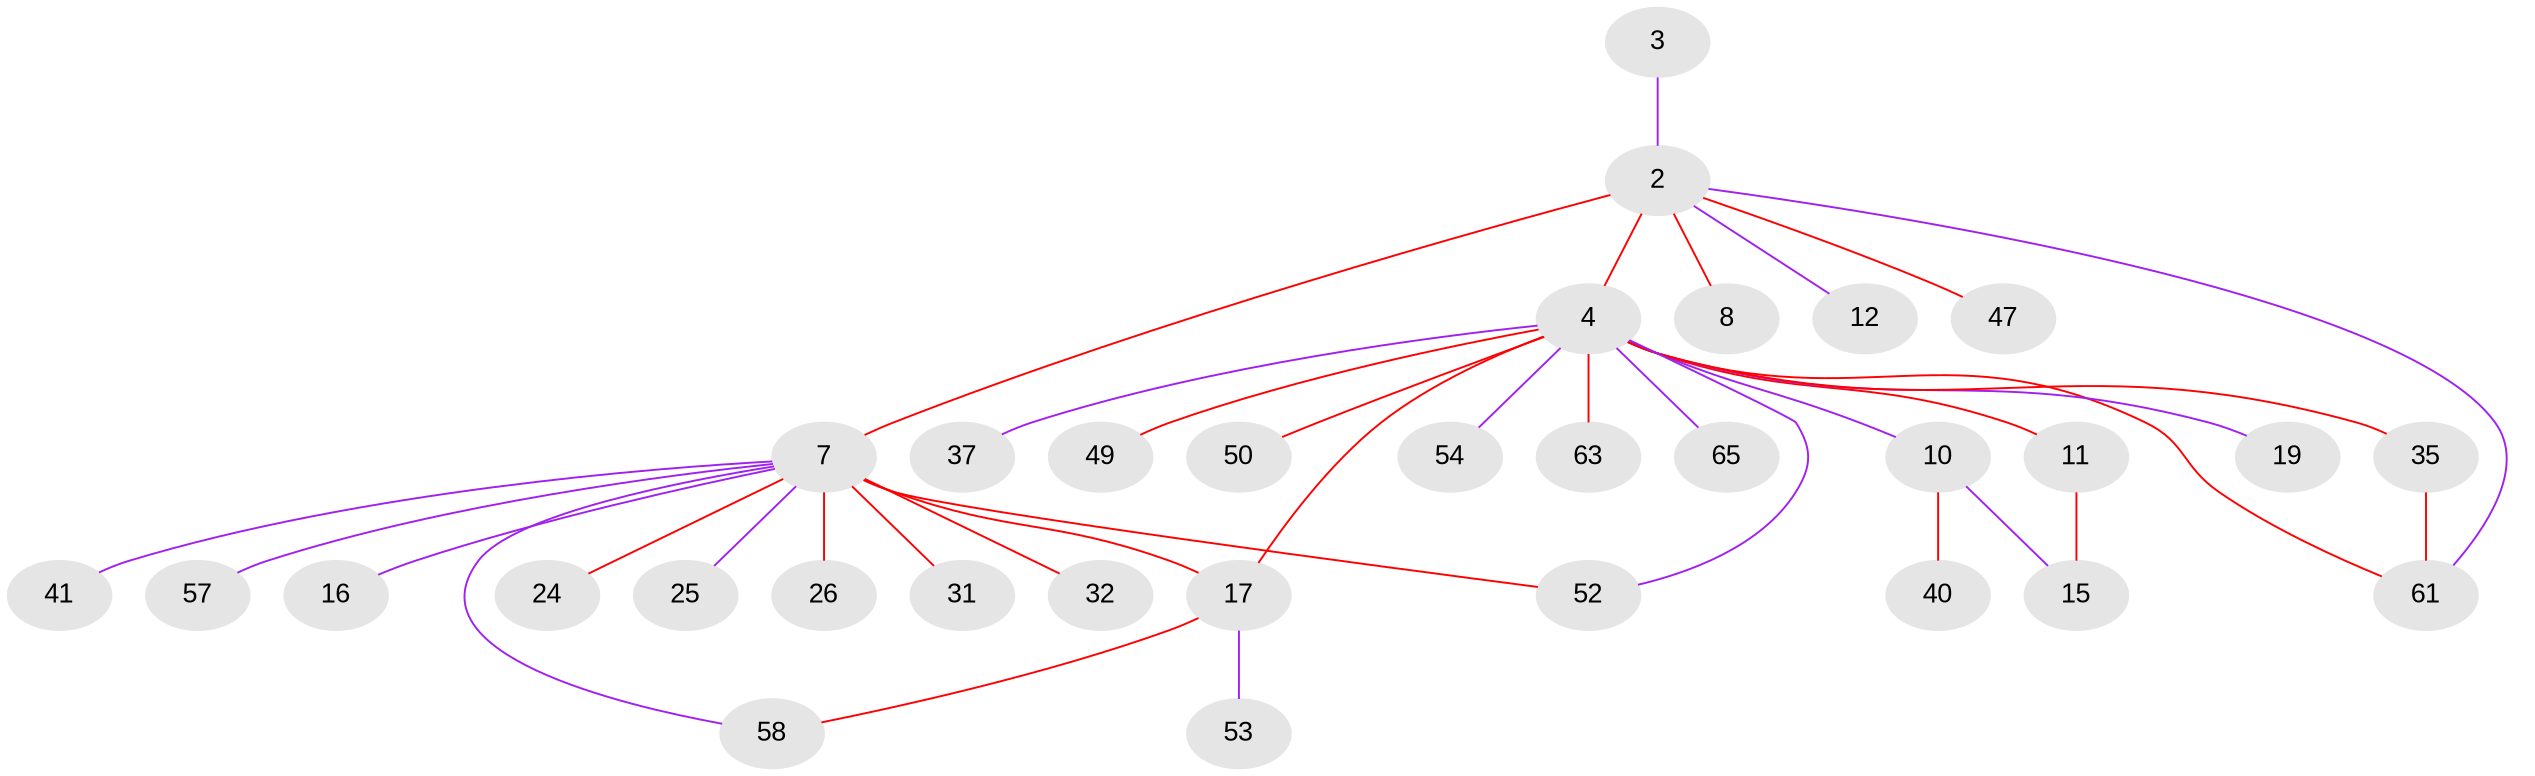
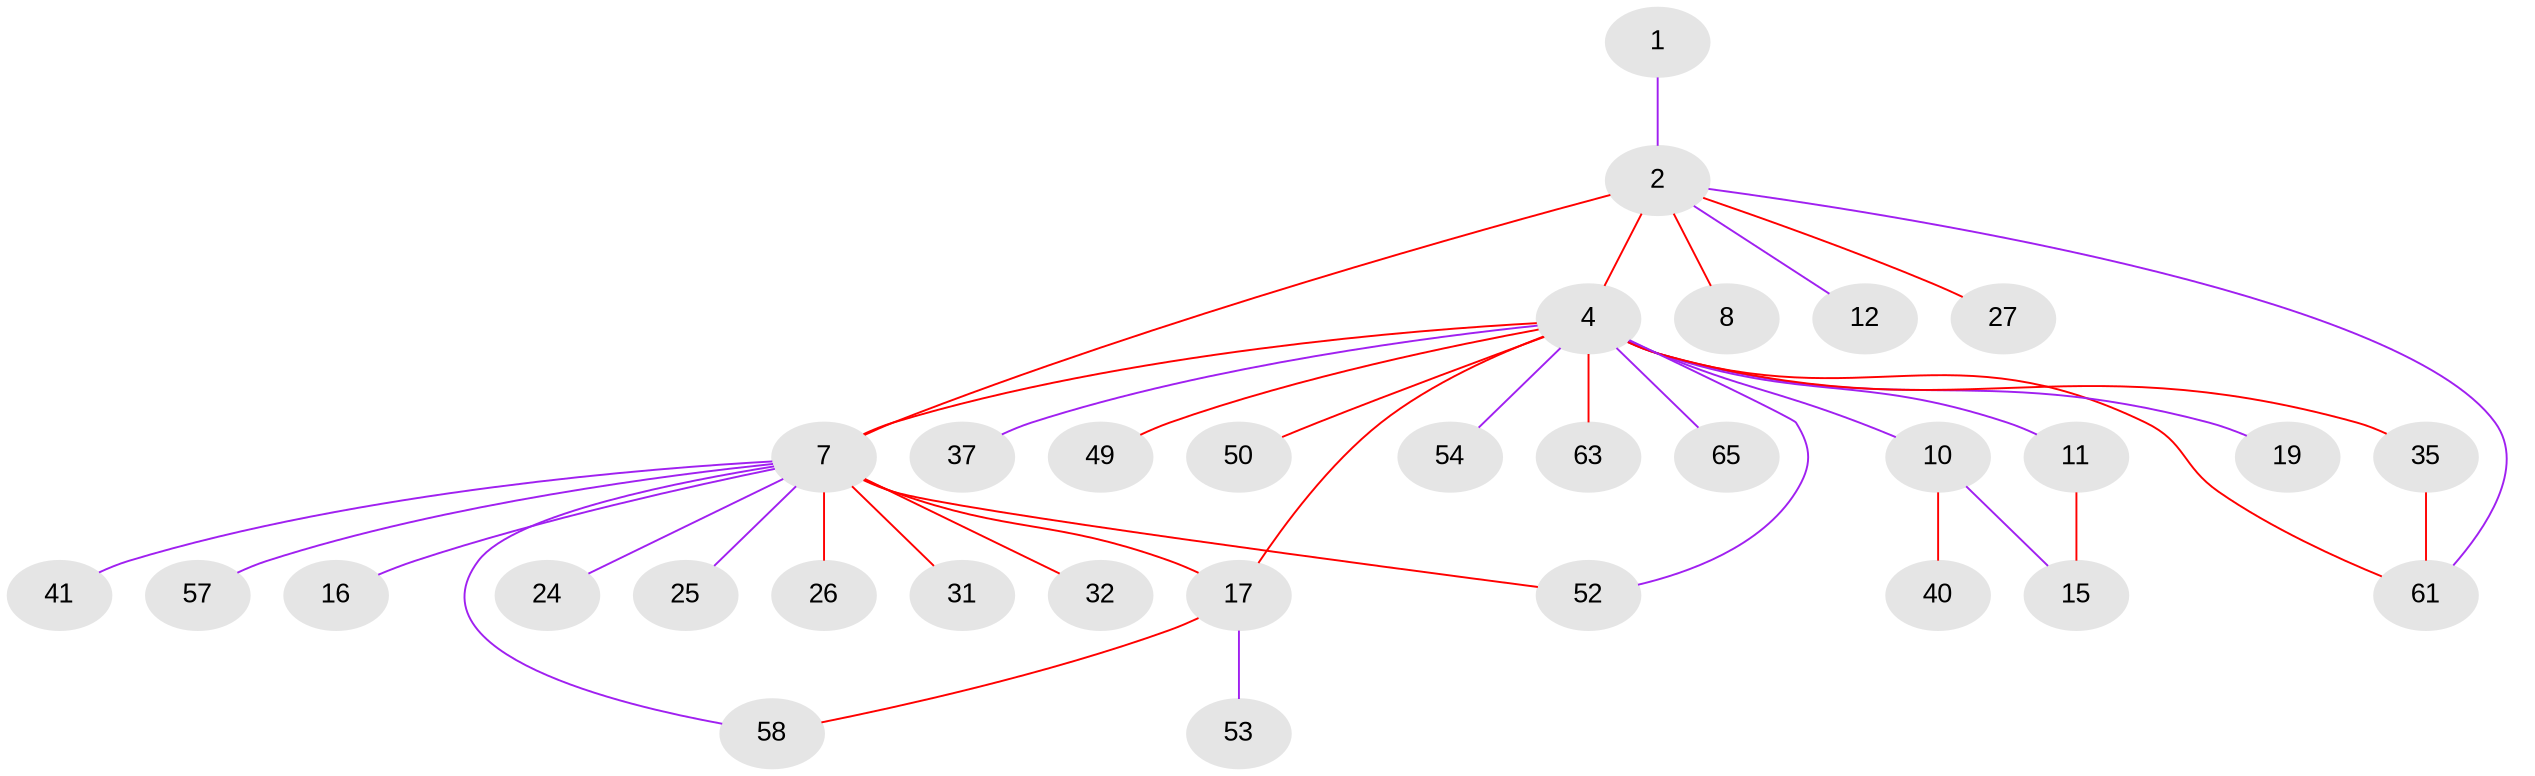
node "3": label "3" -> "1"
node "47": label "47" -> "27"
edge "4" -- "7": added
edge "4" -- "11": color red -> purple
edge "7" -- "24": color red -> purple
